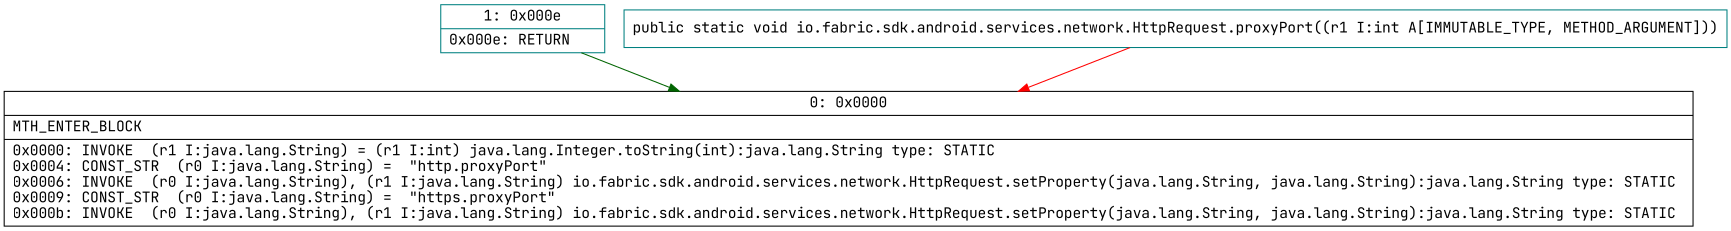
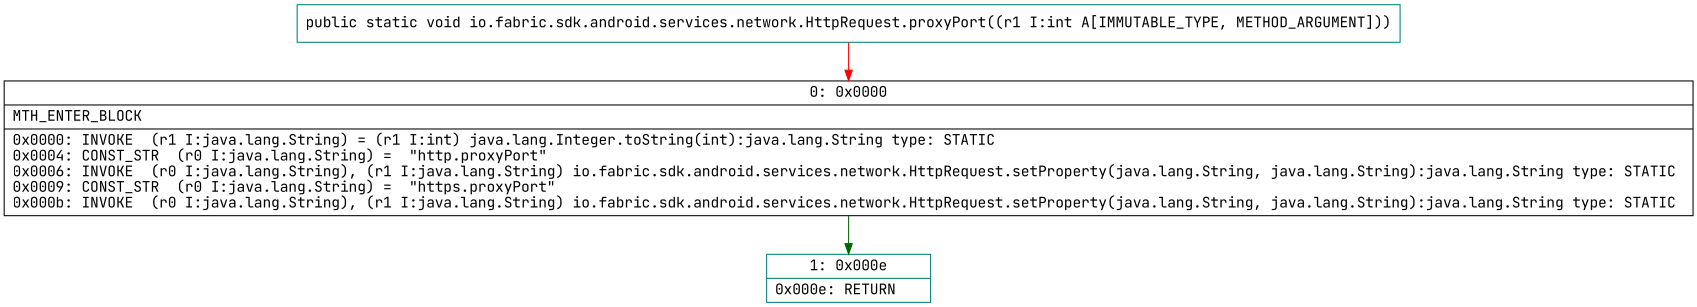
edge "1: 0x000e" -> "0: 0x0000": reversed
